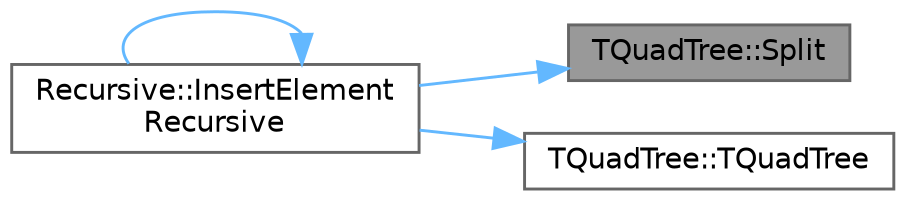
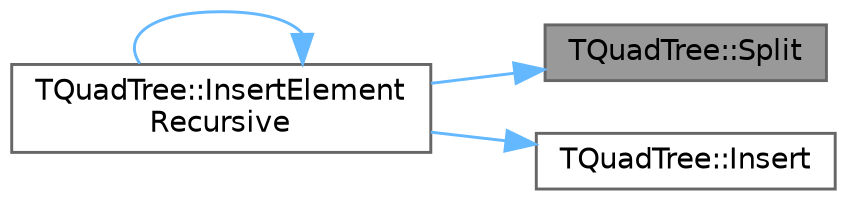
node "Recursive::InsertElement Recursive": label "Recursive::InsertElement Recursive" -> "TQuadTree::InsertElement Recursive"
node "TQuadTree::TQuadTree": label "TQuadTree::TQuadTree" -> "TQuadTree::Insert"
